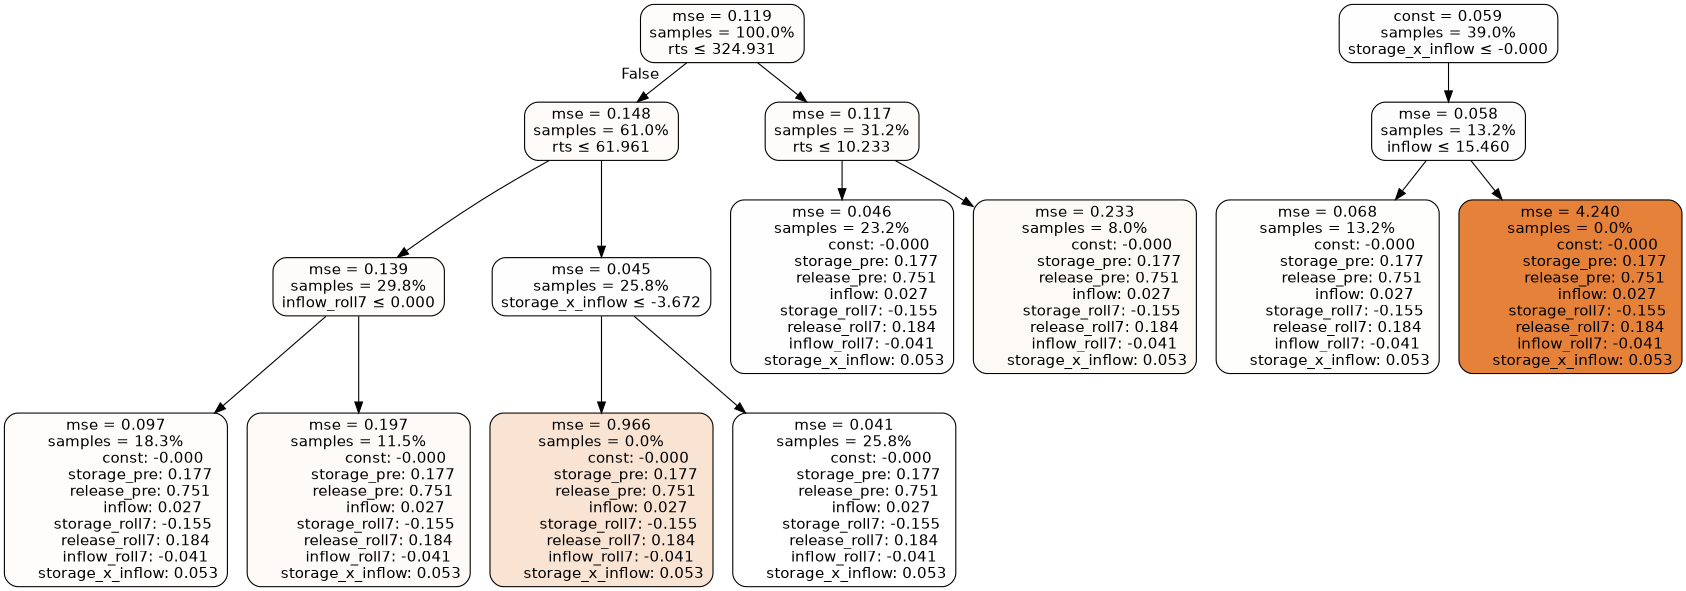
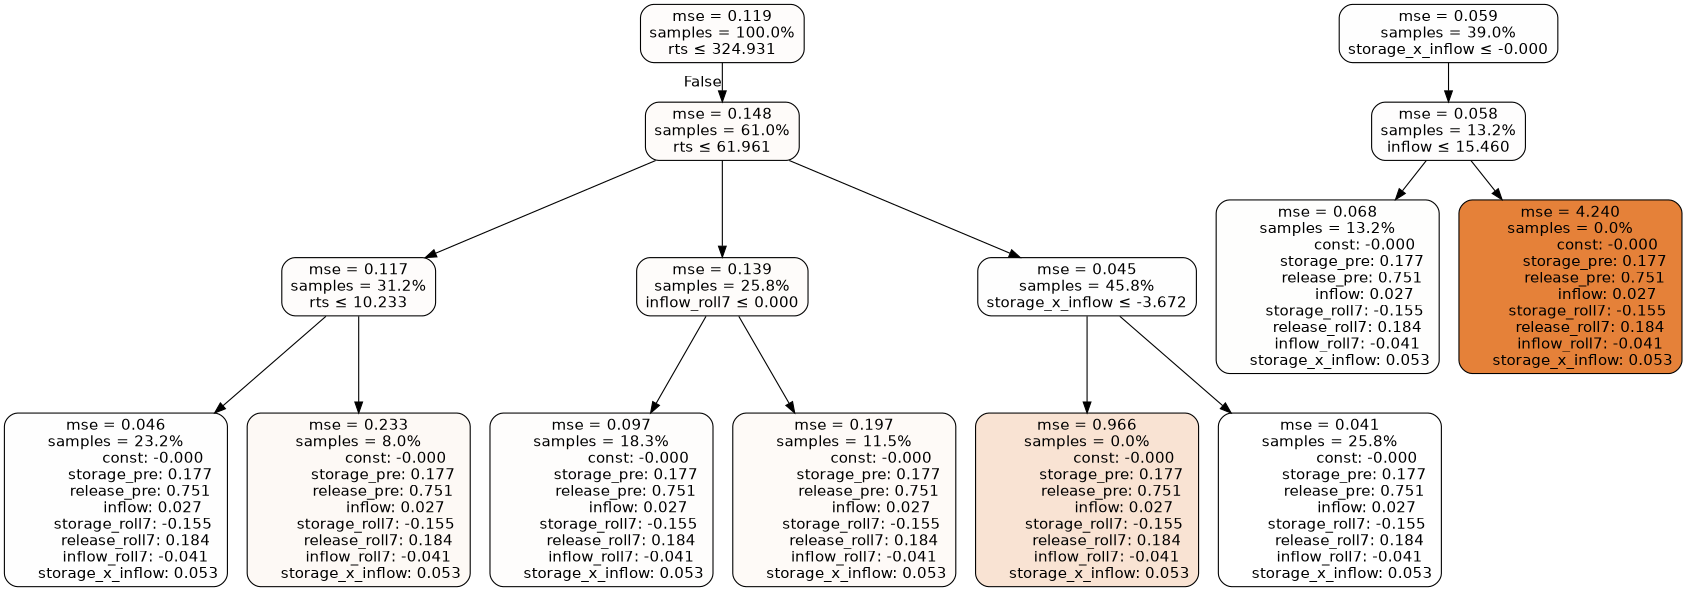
node "const = 0.059 samples = 39.0% storage_x_inflow ≤ -0.000": label "const = 0.059 samples = 39.0% storage_x_inflow ≤ -0.000" -> "mse = 0.059 samples = 39.0% storage_x_inflow ≤ -0.000"
edge "mse = 0.119 samples = 100.0% rts ≤ 324.931" -> "mse = 0.117 samples = 31.2% rts ≤ 10.233": now "mse = 0.148 samples = 61.0% rts ≤ 61.961" -> "mse = 0.117 samples = 31.2% rts ≤ 10.233"
node "mse = 0.139 samples = 29.8% inflow_roll7 ≤ 0.000": label "mse = 0.139 samples = 29.8% inflow_roll7 ≤ 0.000" -> "mse = 0.139 samples = 25.8% inflow_roll7 ≤ 0.000"
node "mse = 0.045 samples = 25.8% storage_x_inflow ≤ -3.672": label "mse = 0.045 samples = 25.8% storage_x_inflow ≤ -3.672" -> "mse = 0.045 samples = 45.8% storage_x_inflow ≤ -3.672"
